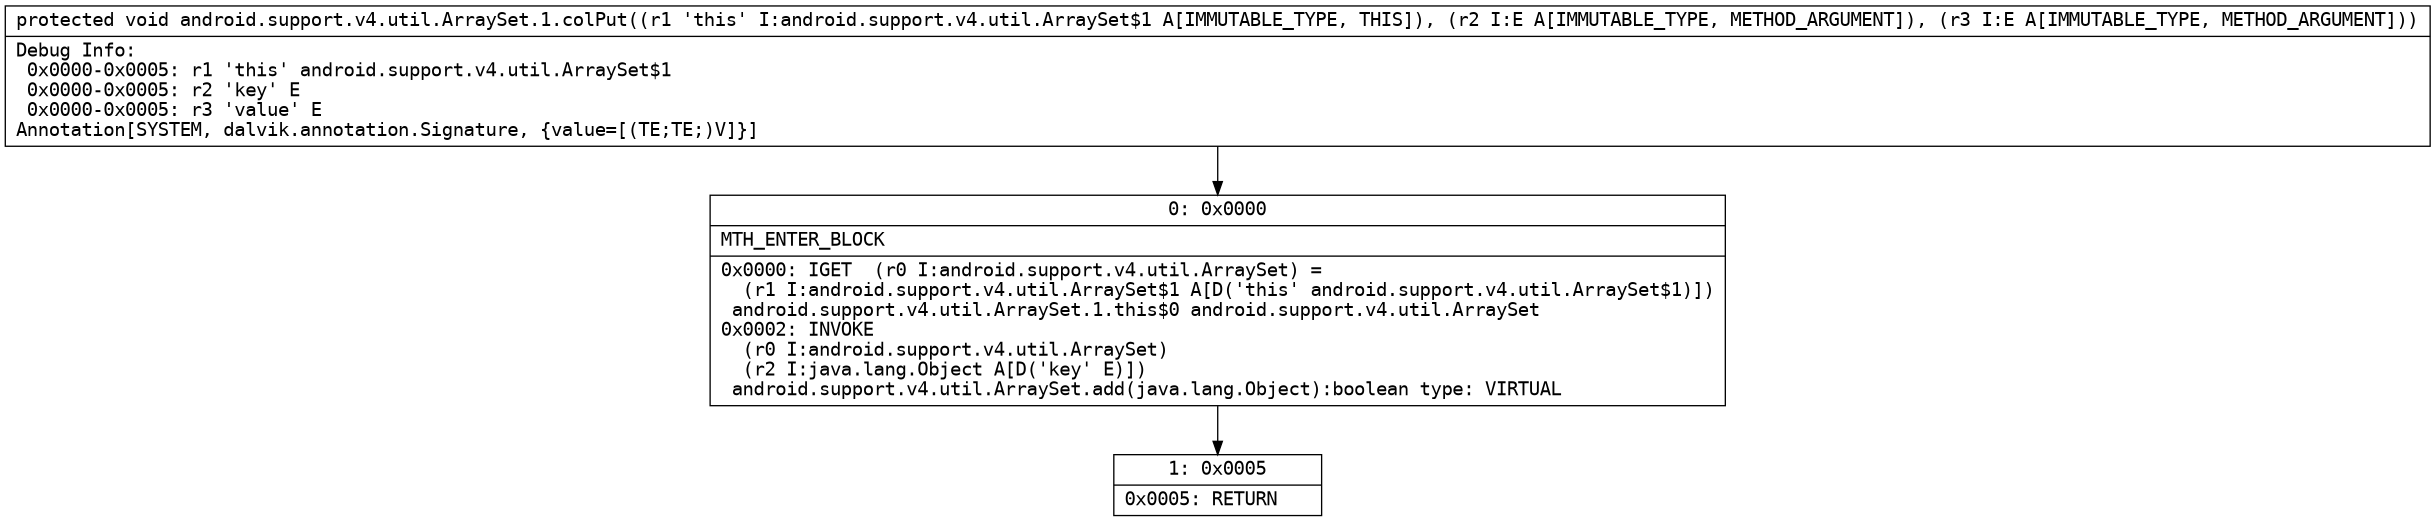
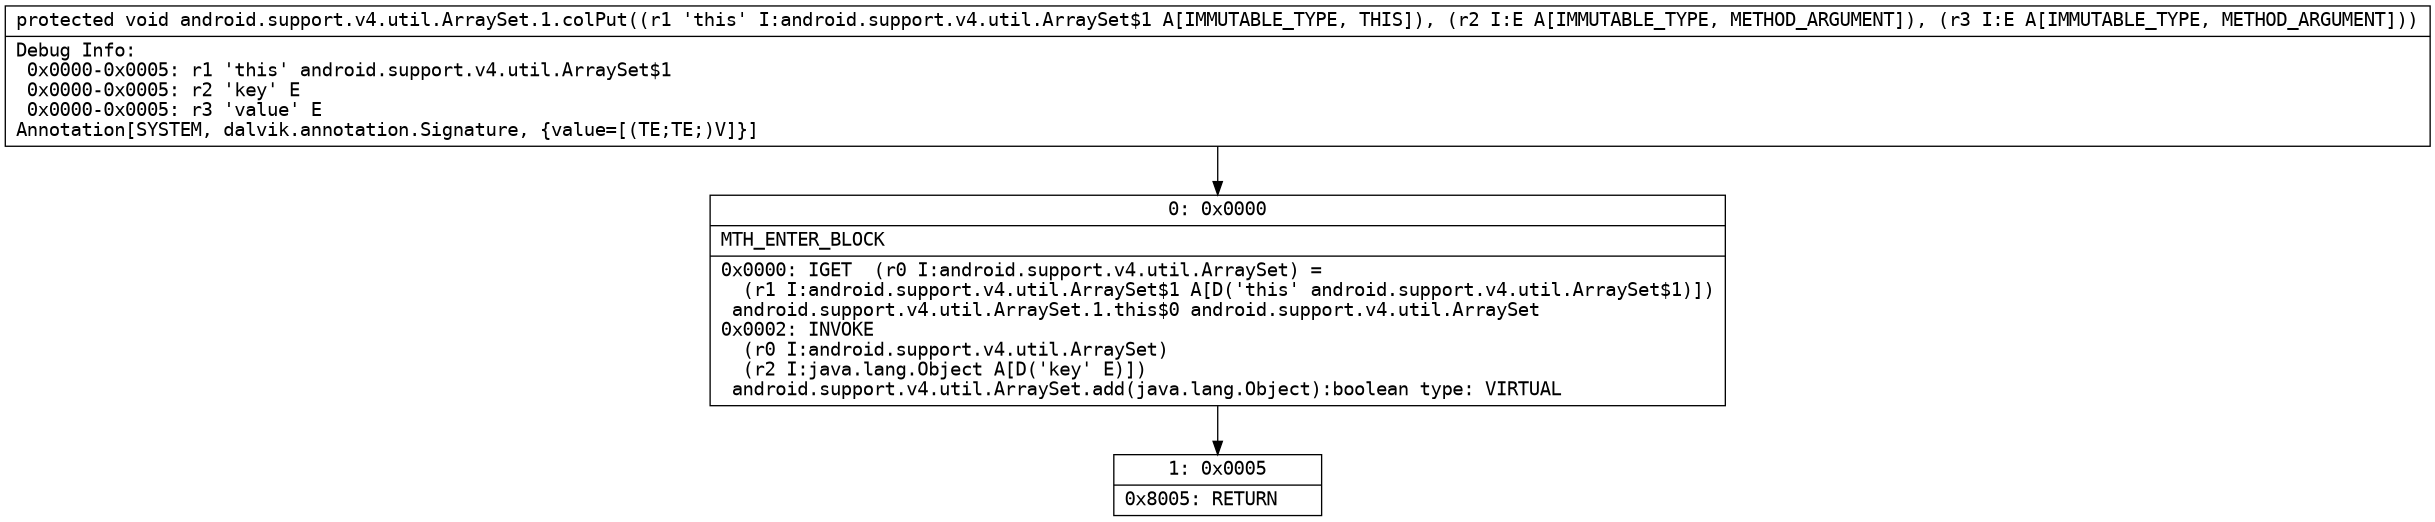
node "1: 0x0005": text "0x0005: RETURN" -> "0x8005: RETURN"
